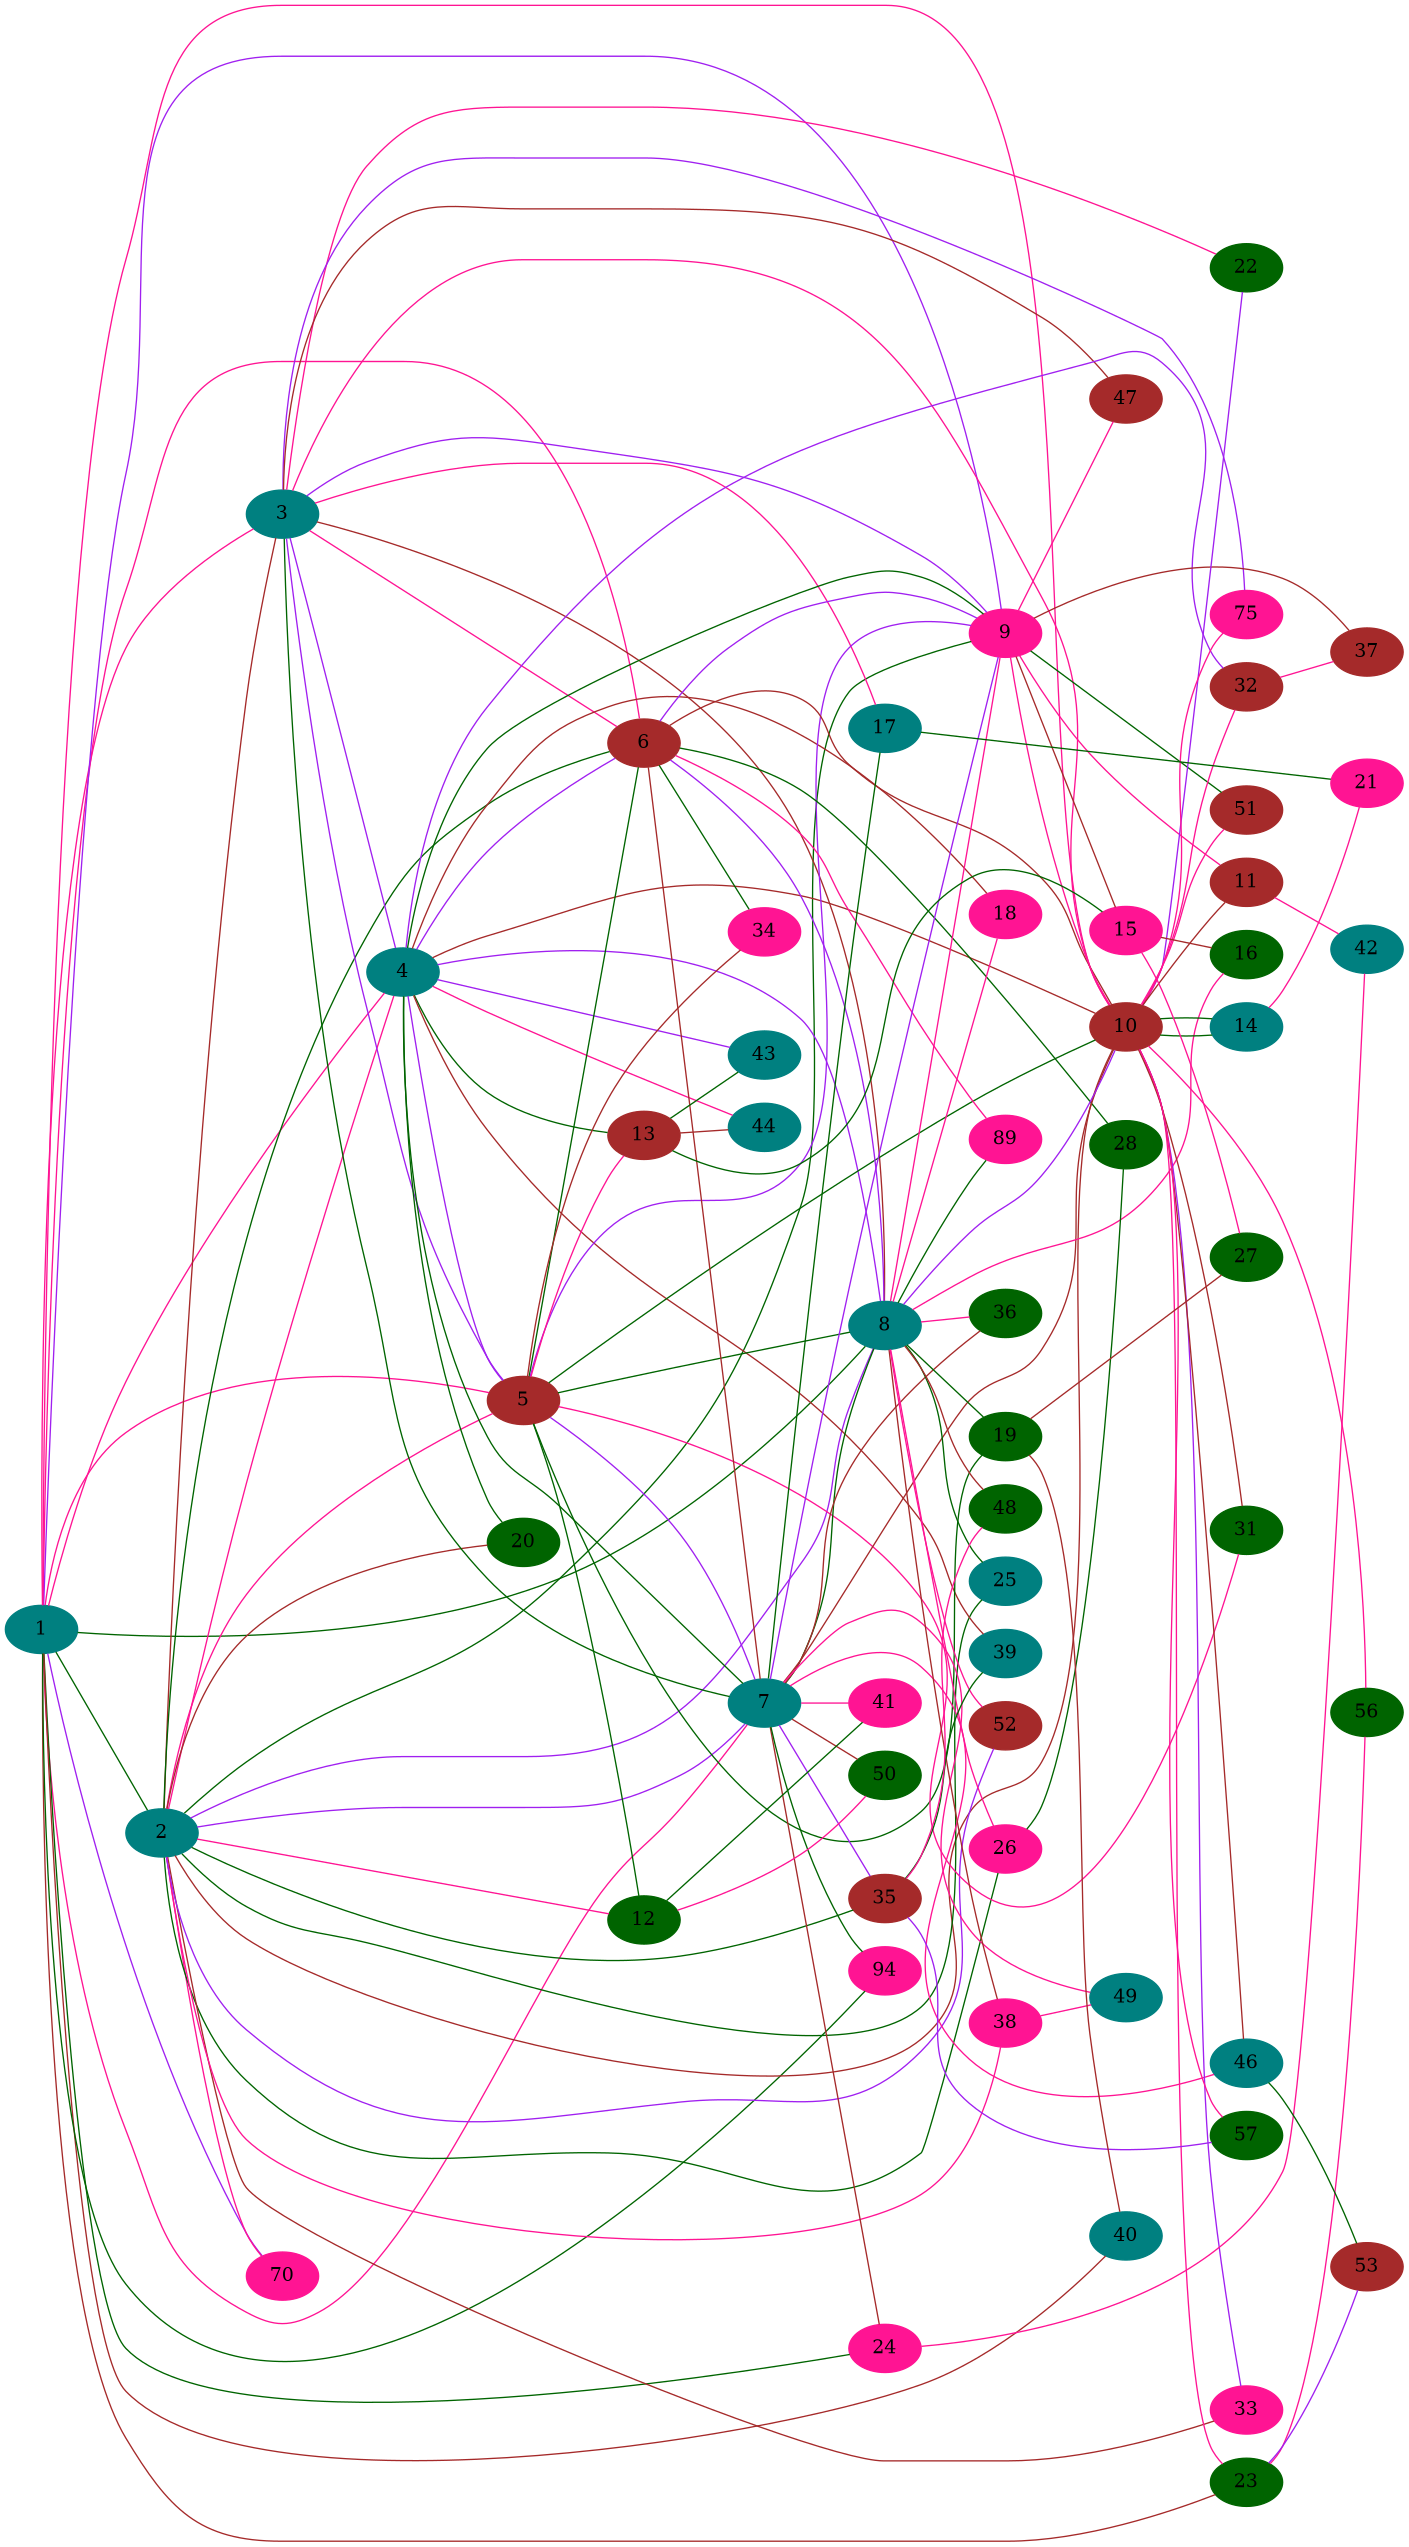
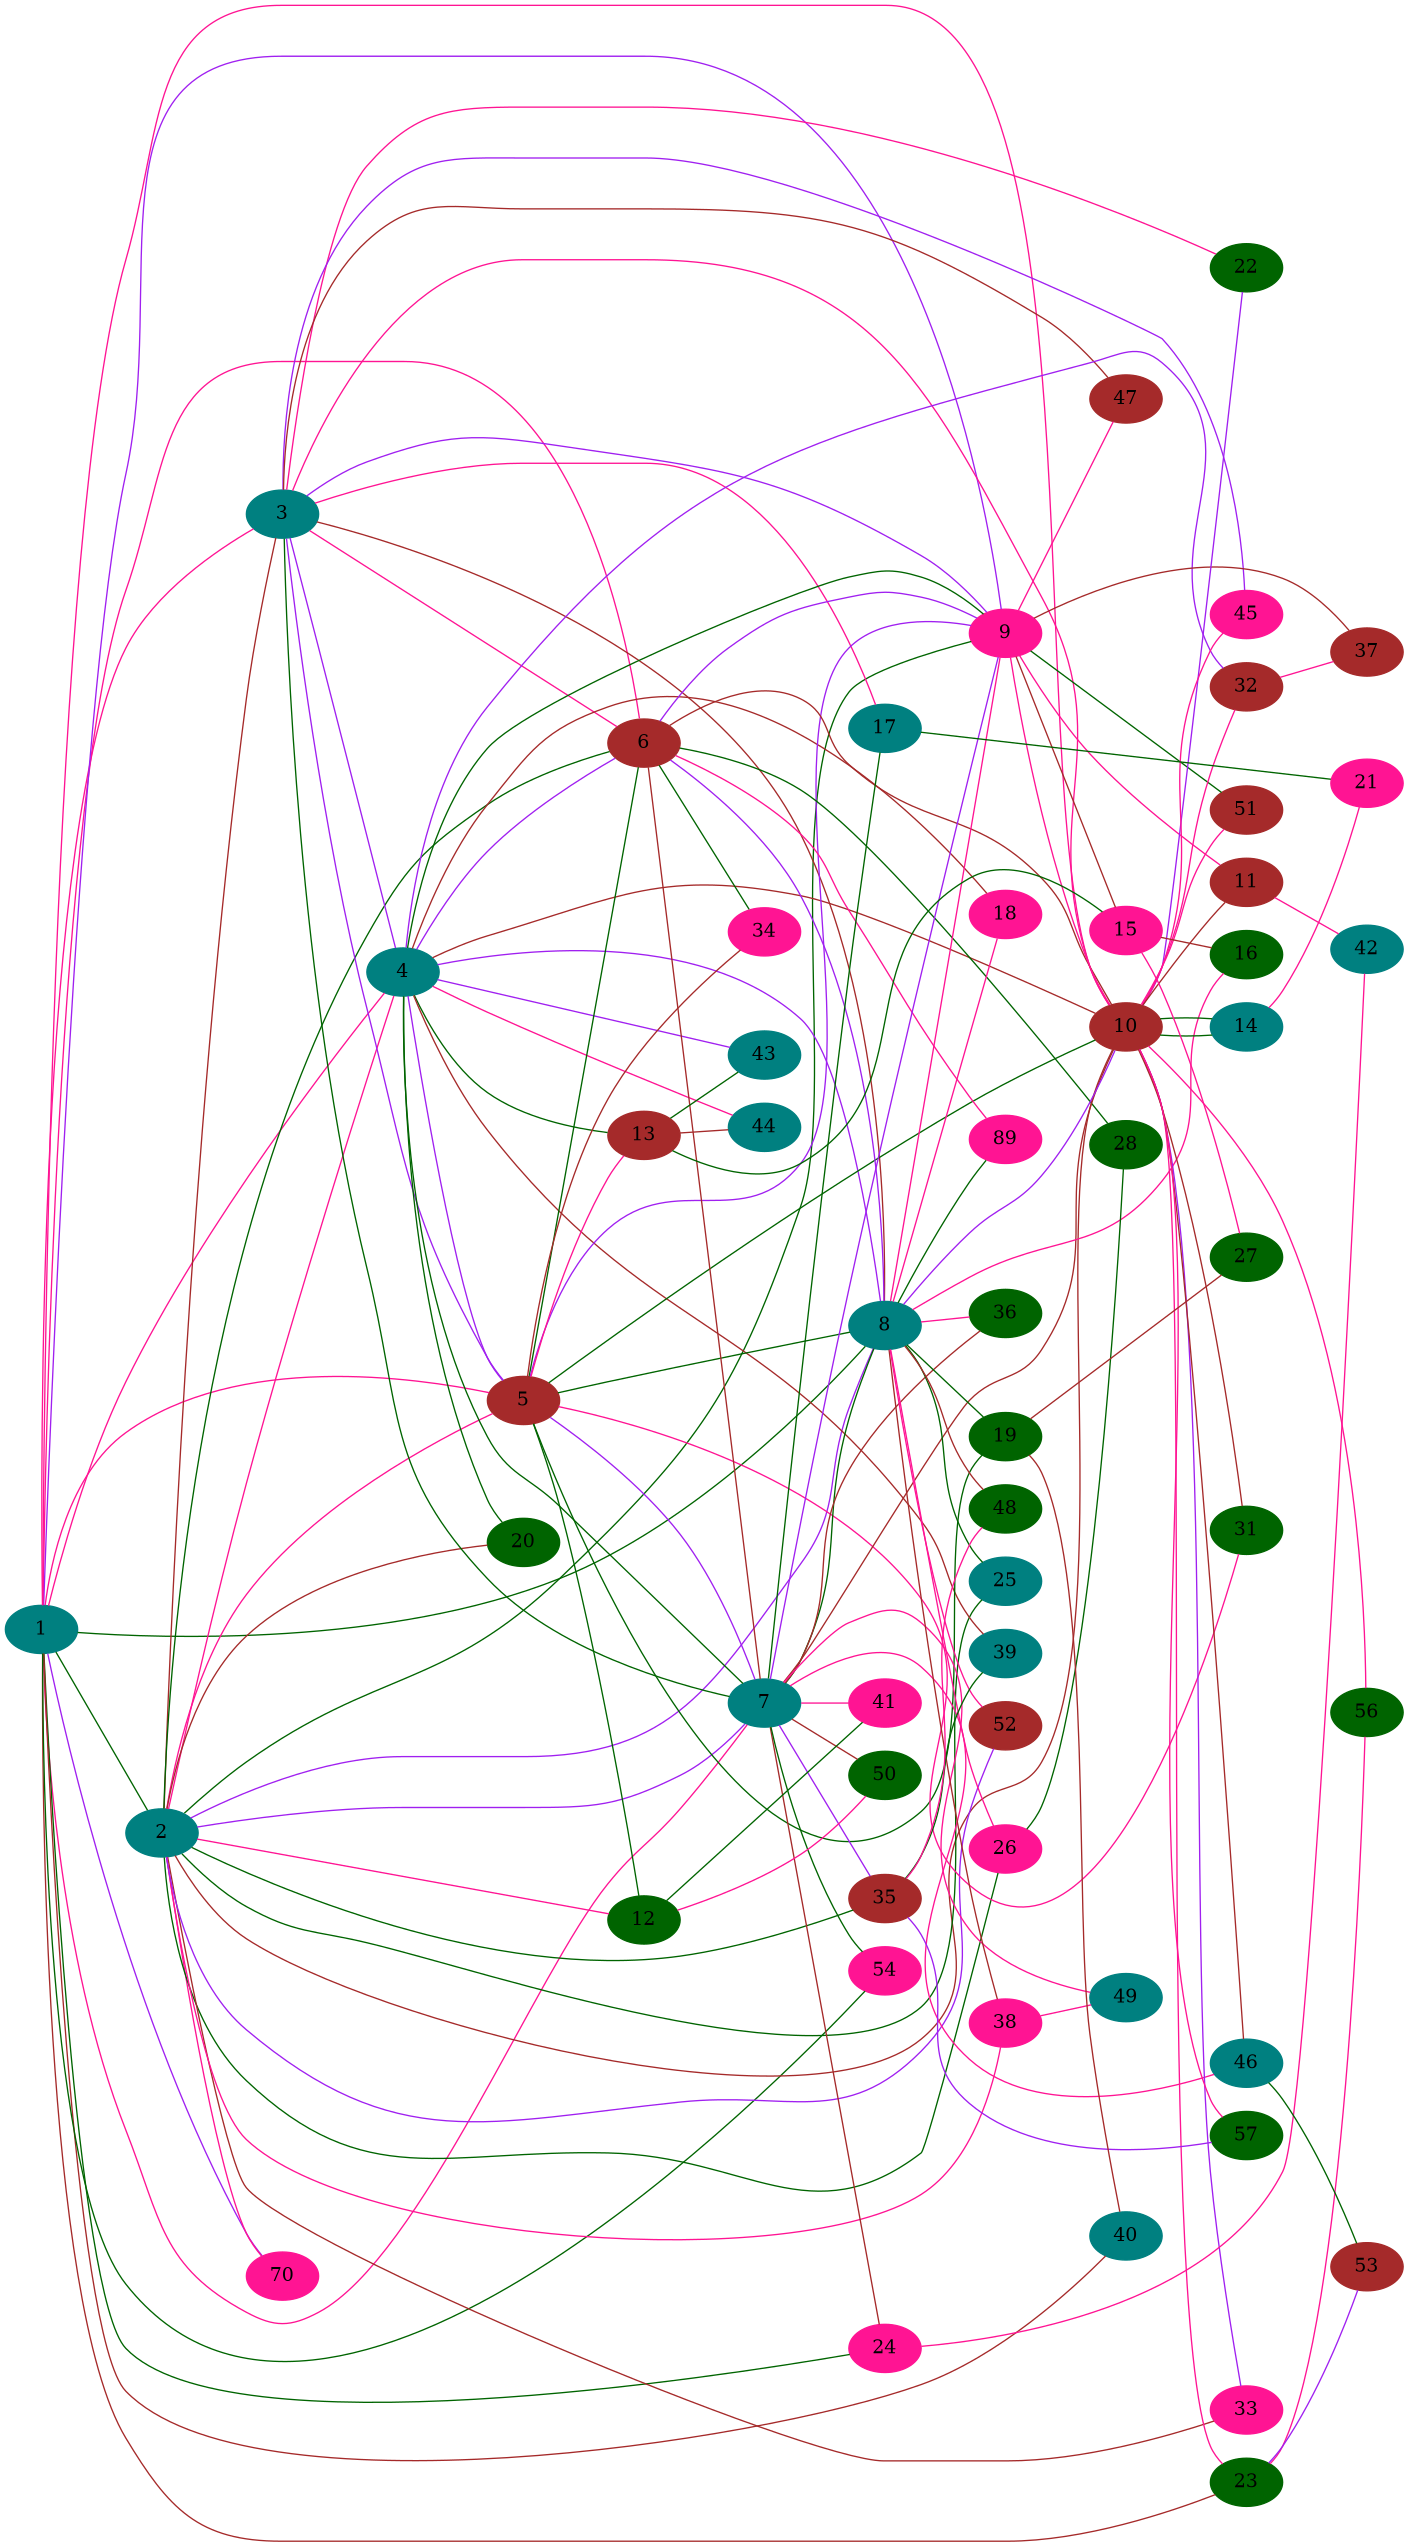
node "75": label "75" -> "45"
node "94": label "94" -> "54"
